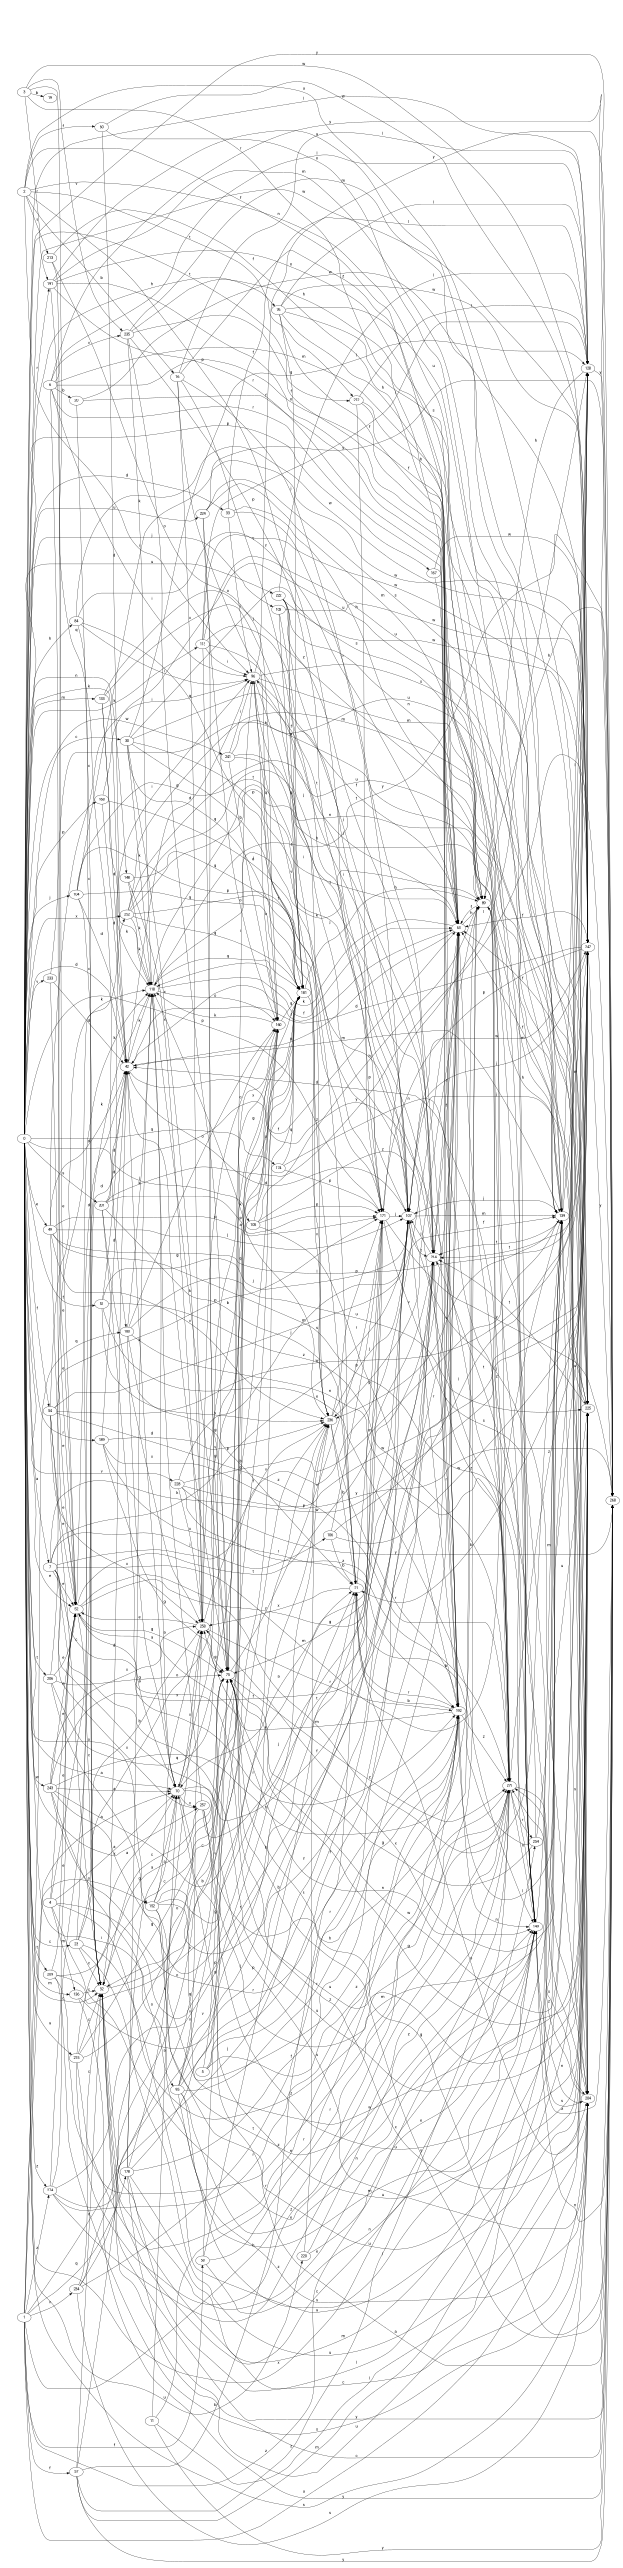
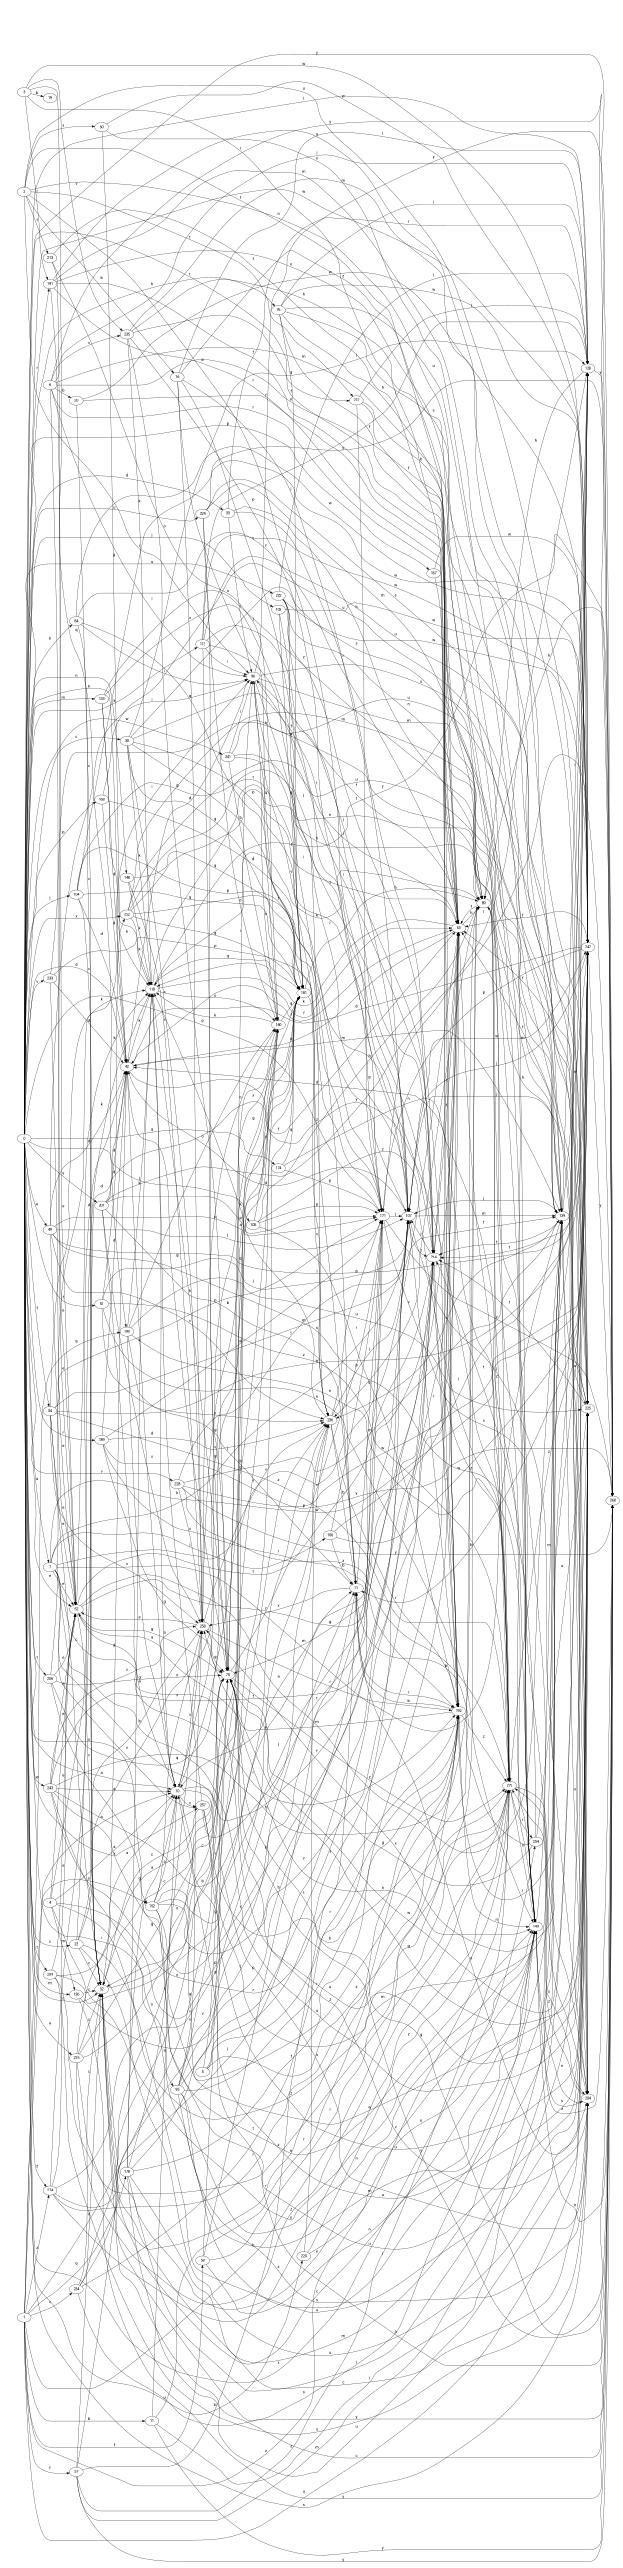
edge "233" -> "171": added, label "p"
edge "189" -> "171": added, label "p"
edge "7" -> "107": label "p" -> "j"
edge "1" -> "11": added, label "b"
edge "234" -> "204": now "234" -> "149"
